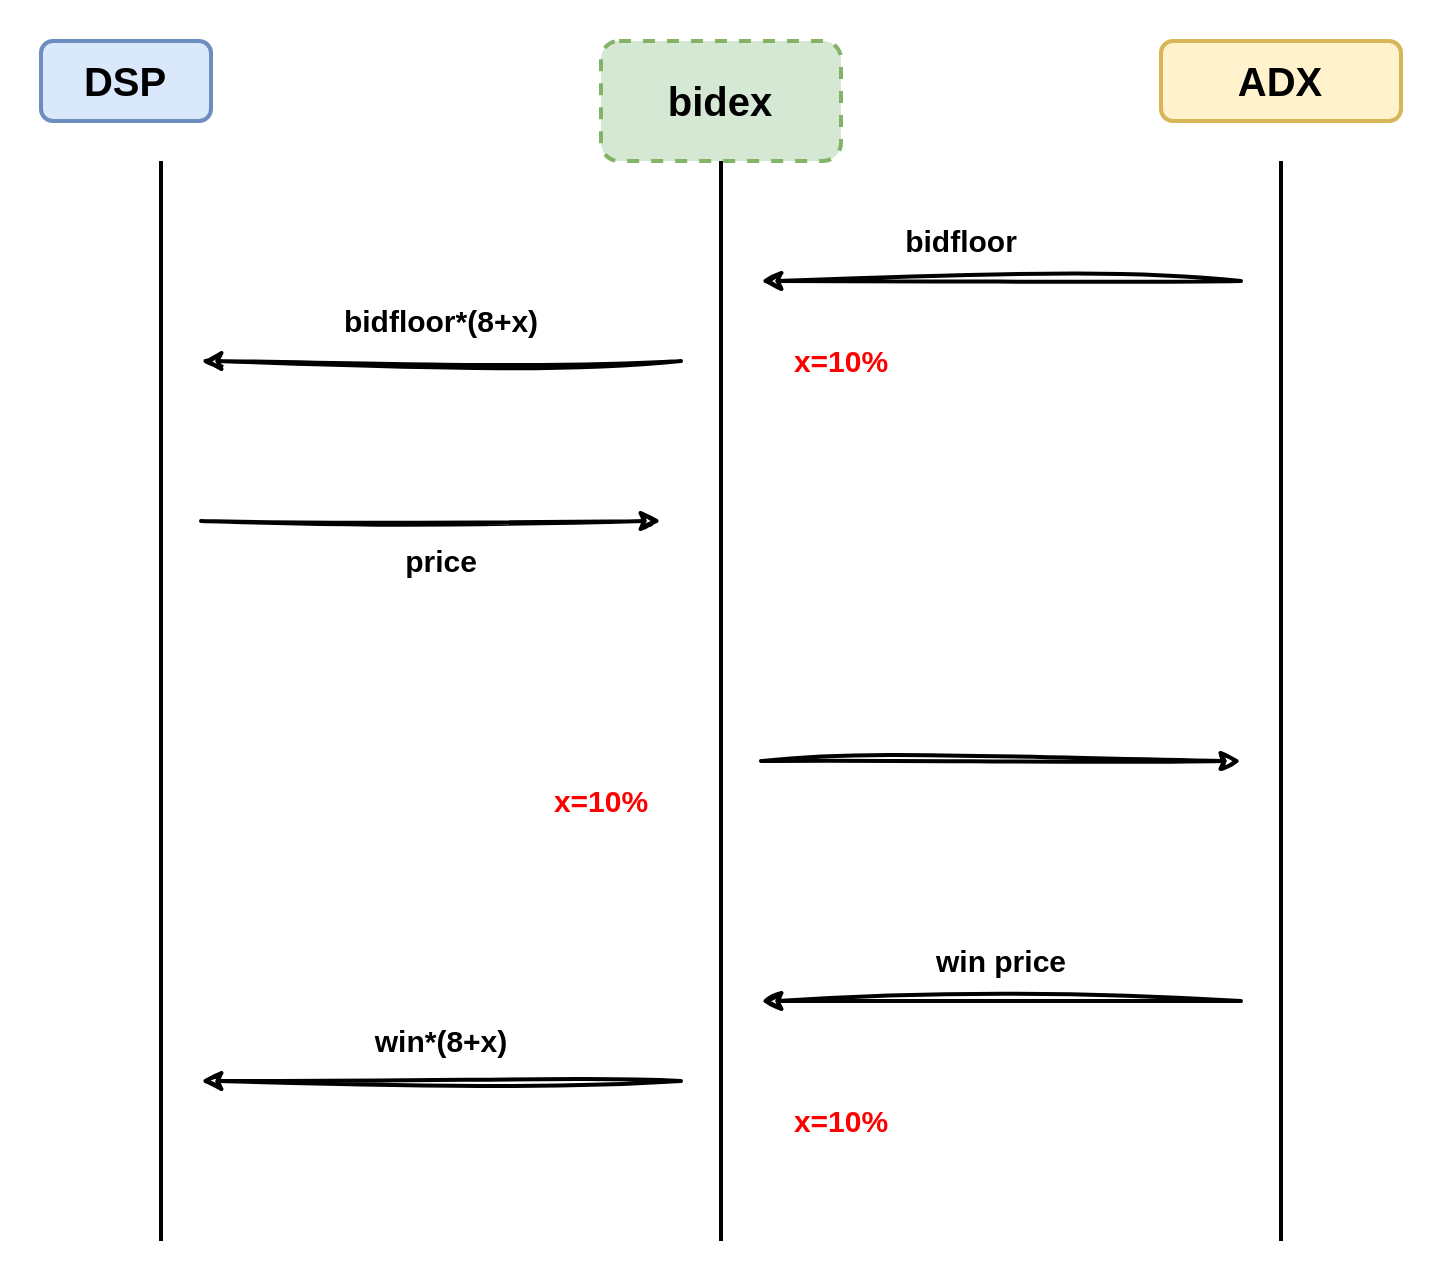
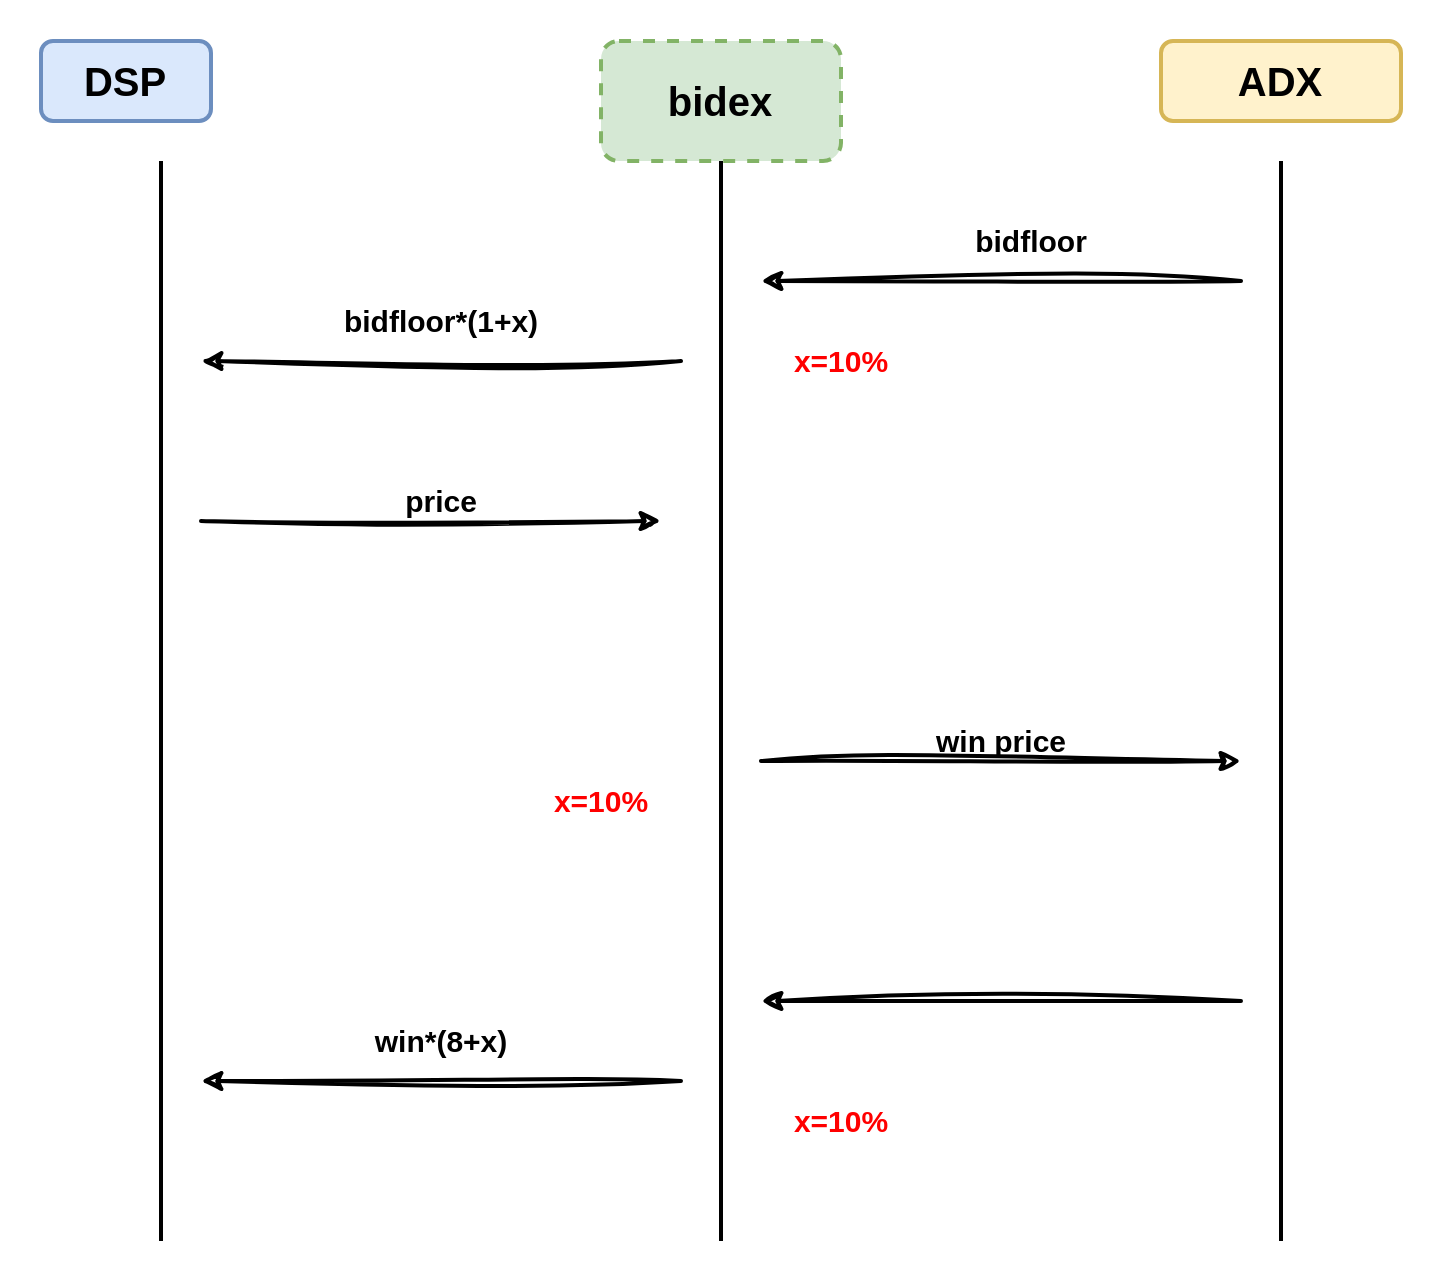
node "bidfloor": moved (961, 241) -> (1031, 241)
node "bidfloor*(8+x)": label "bidfloor*(8+x)" -> "bidfloor*(1+x)"
node "price": moved (441, 561) -> (441, 501)
node "win price": moved (1001, 961) -> (1001, 741)
